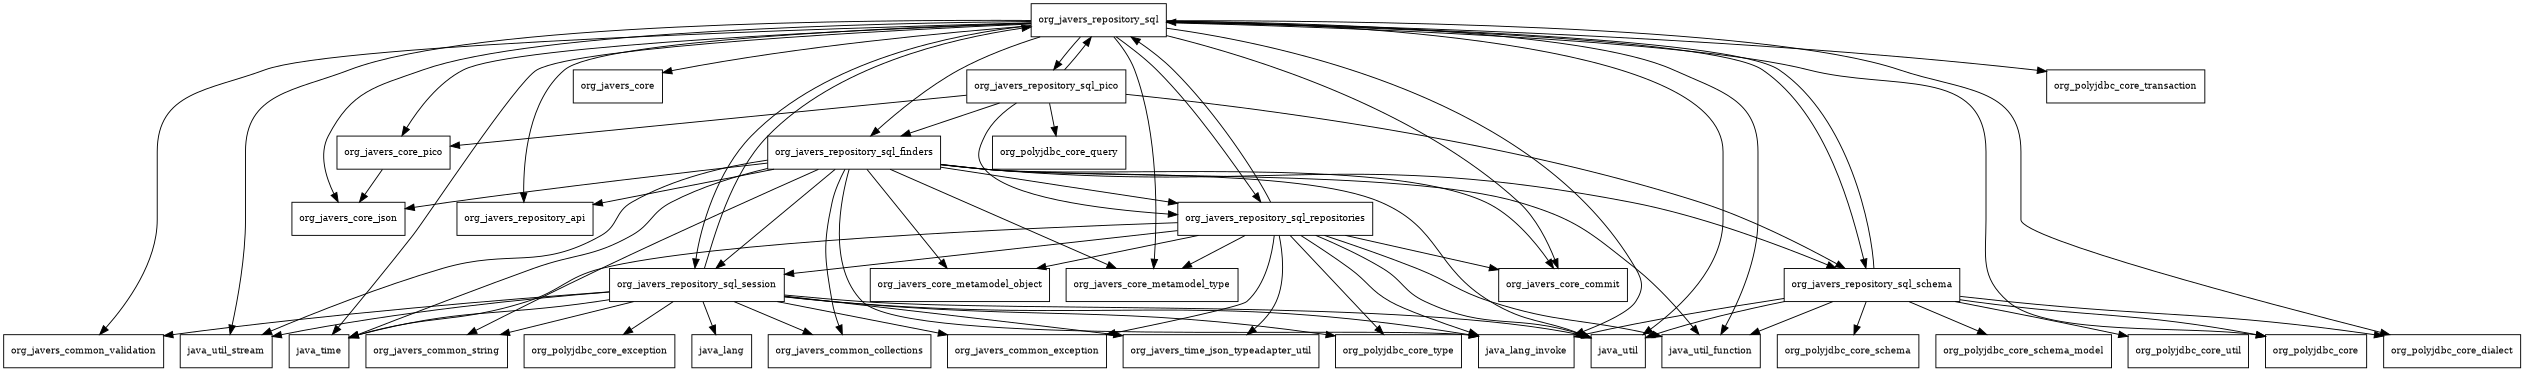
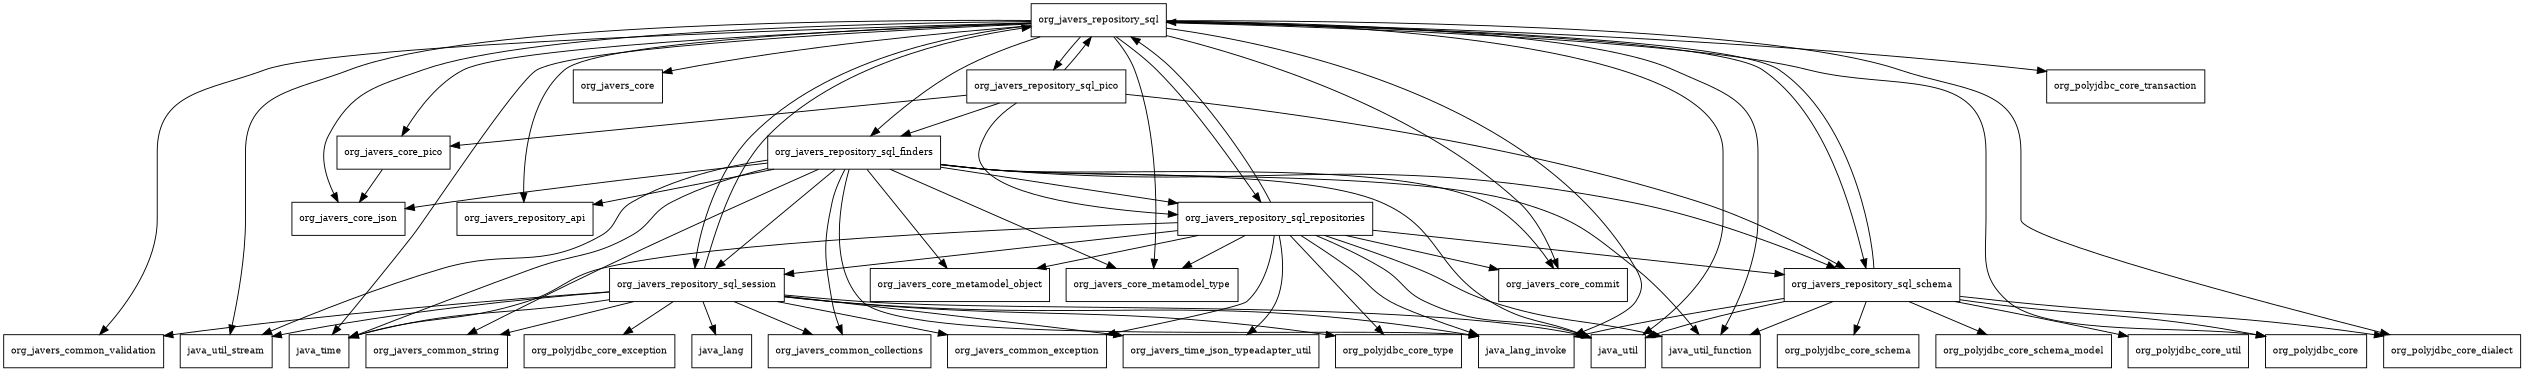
node "org_polyjdbc_core_query": removed
edge "org_javers_repository_sql_repositories" -> "org_javers_repository_sql_schema": added
